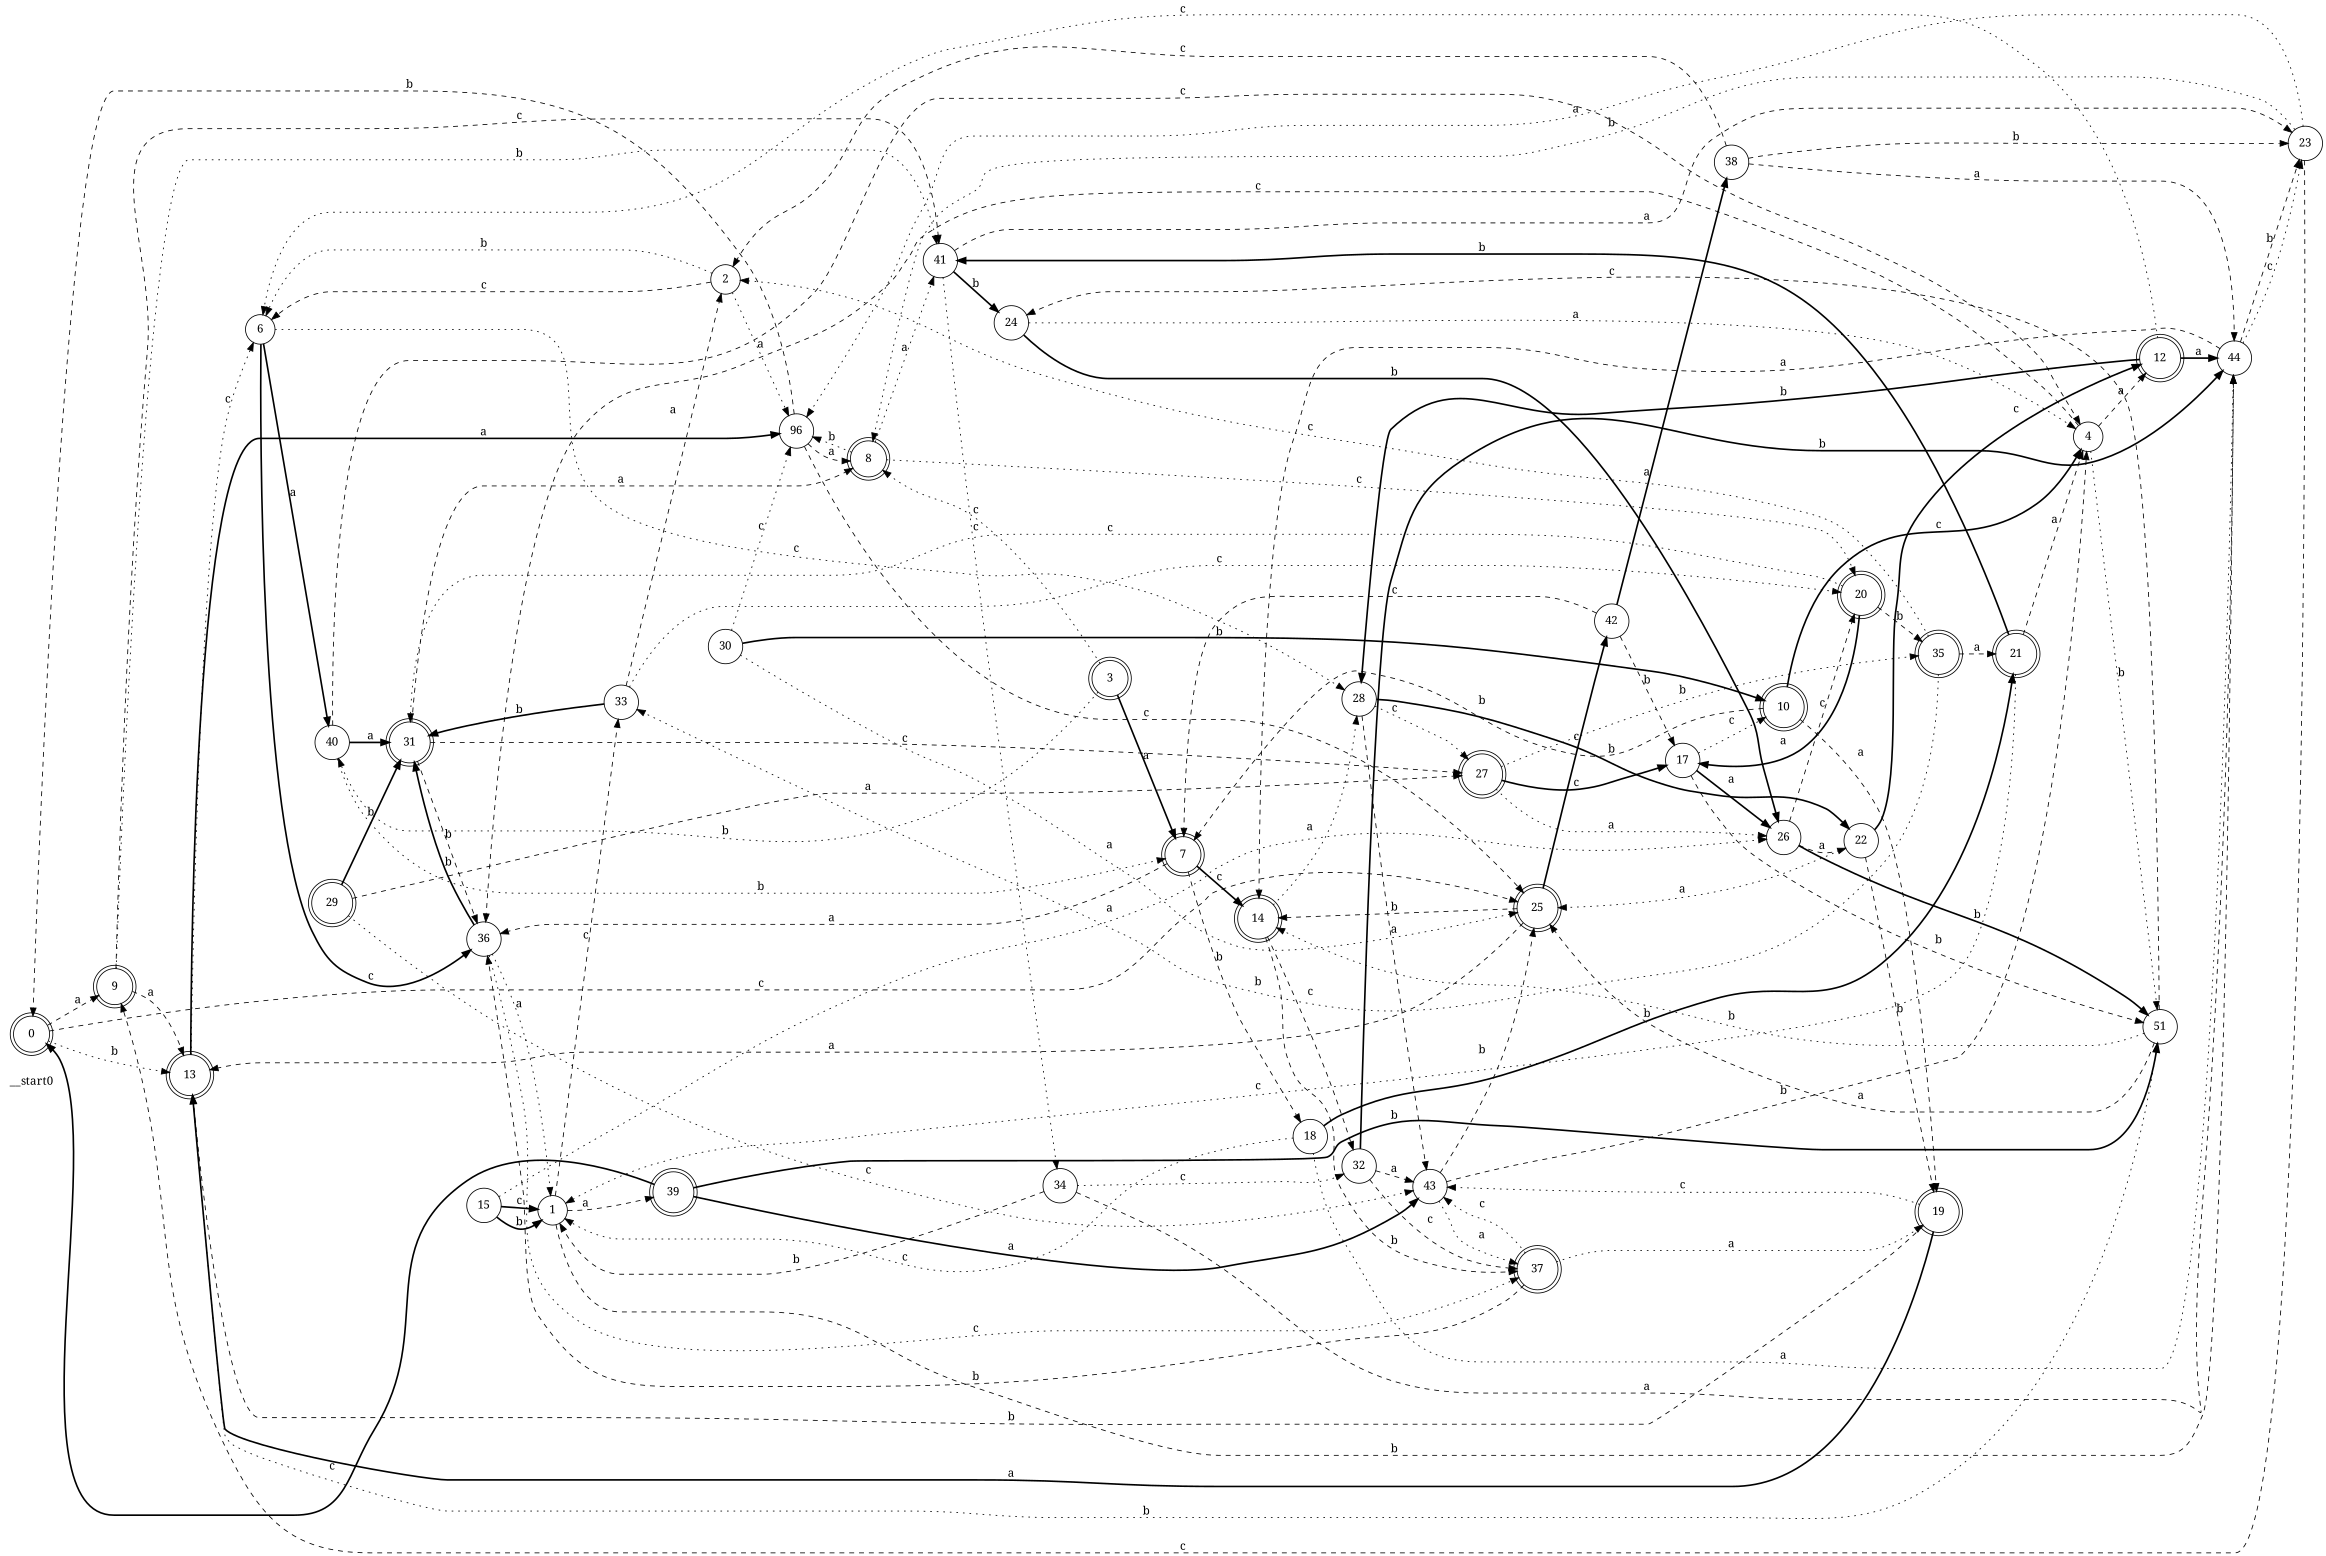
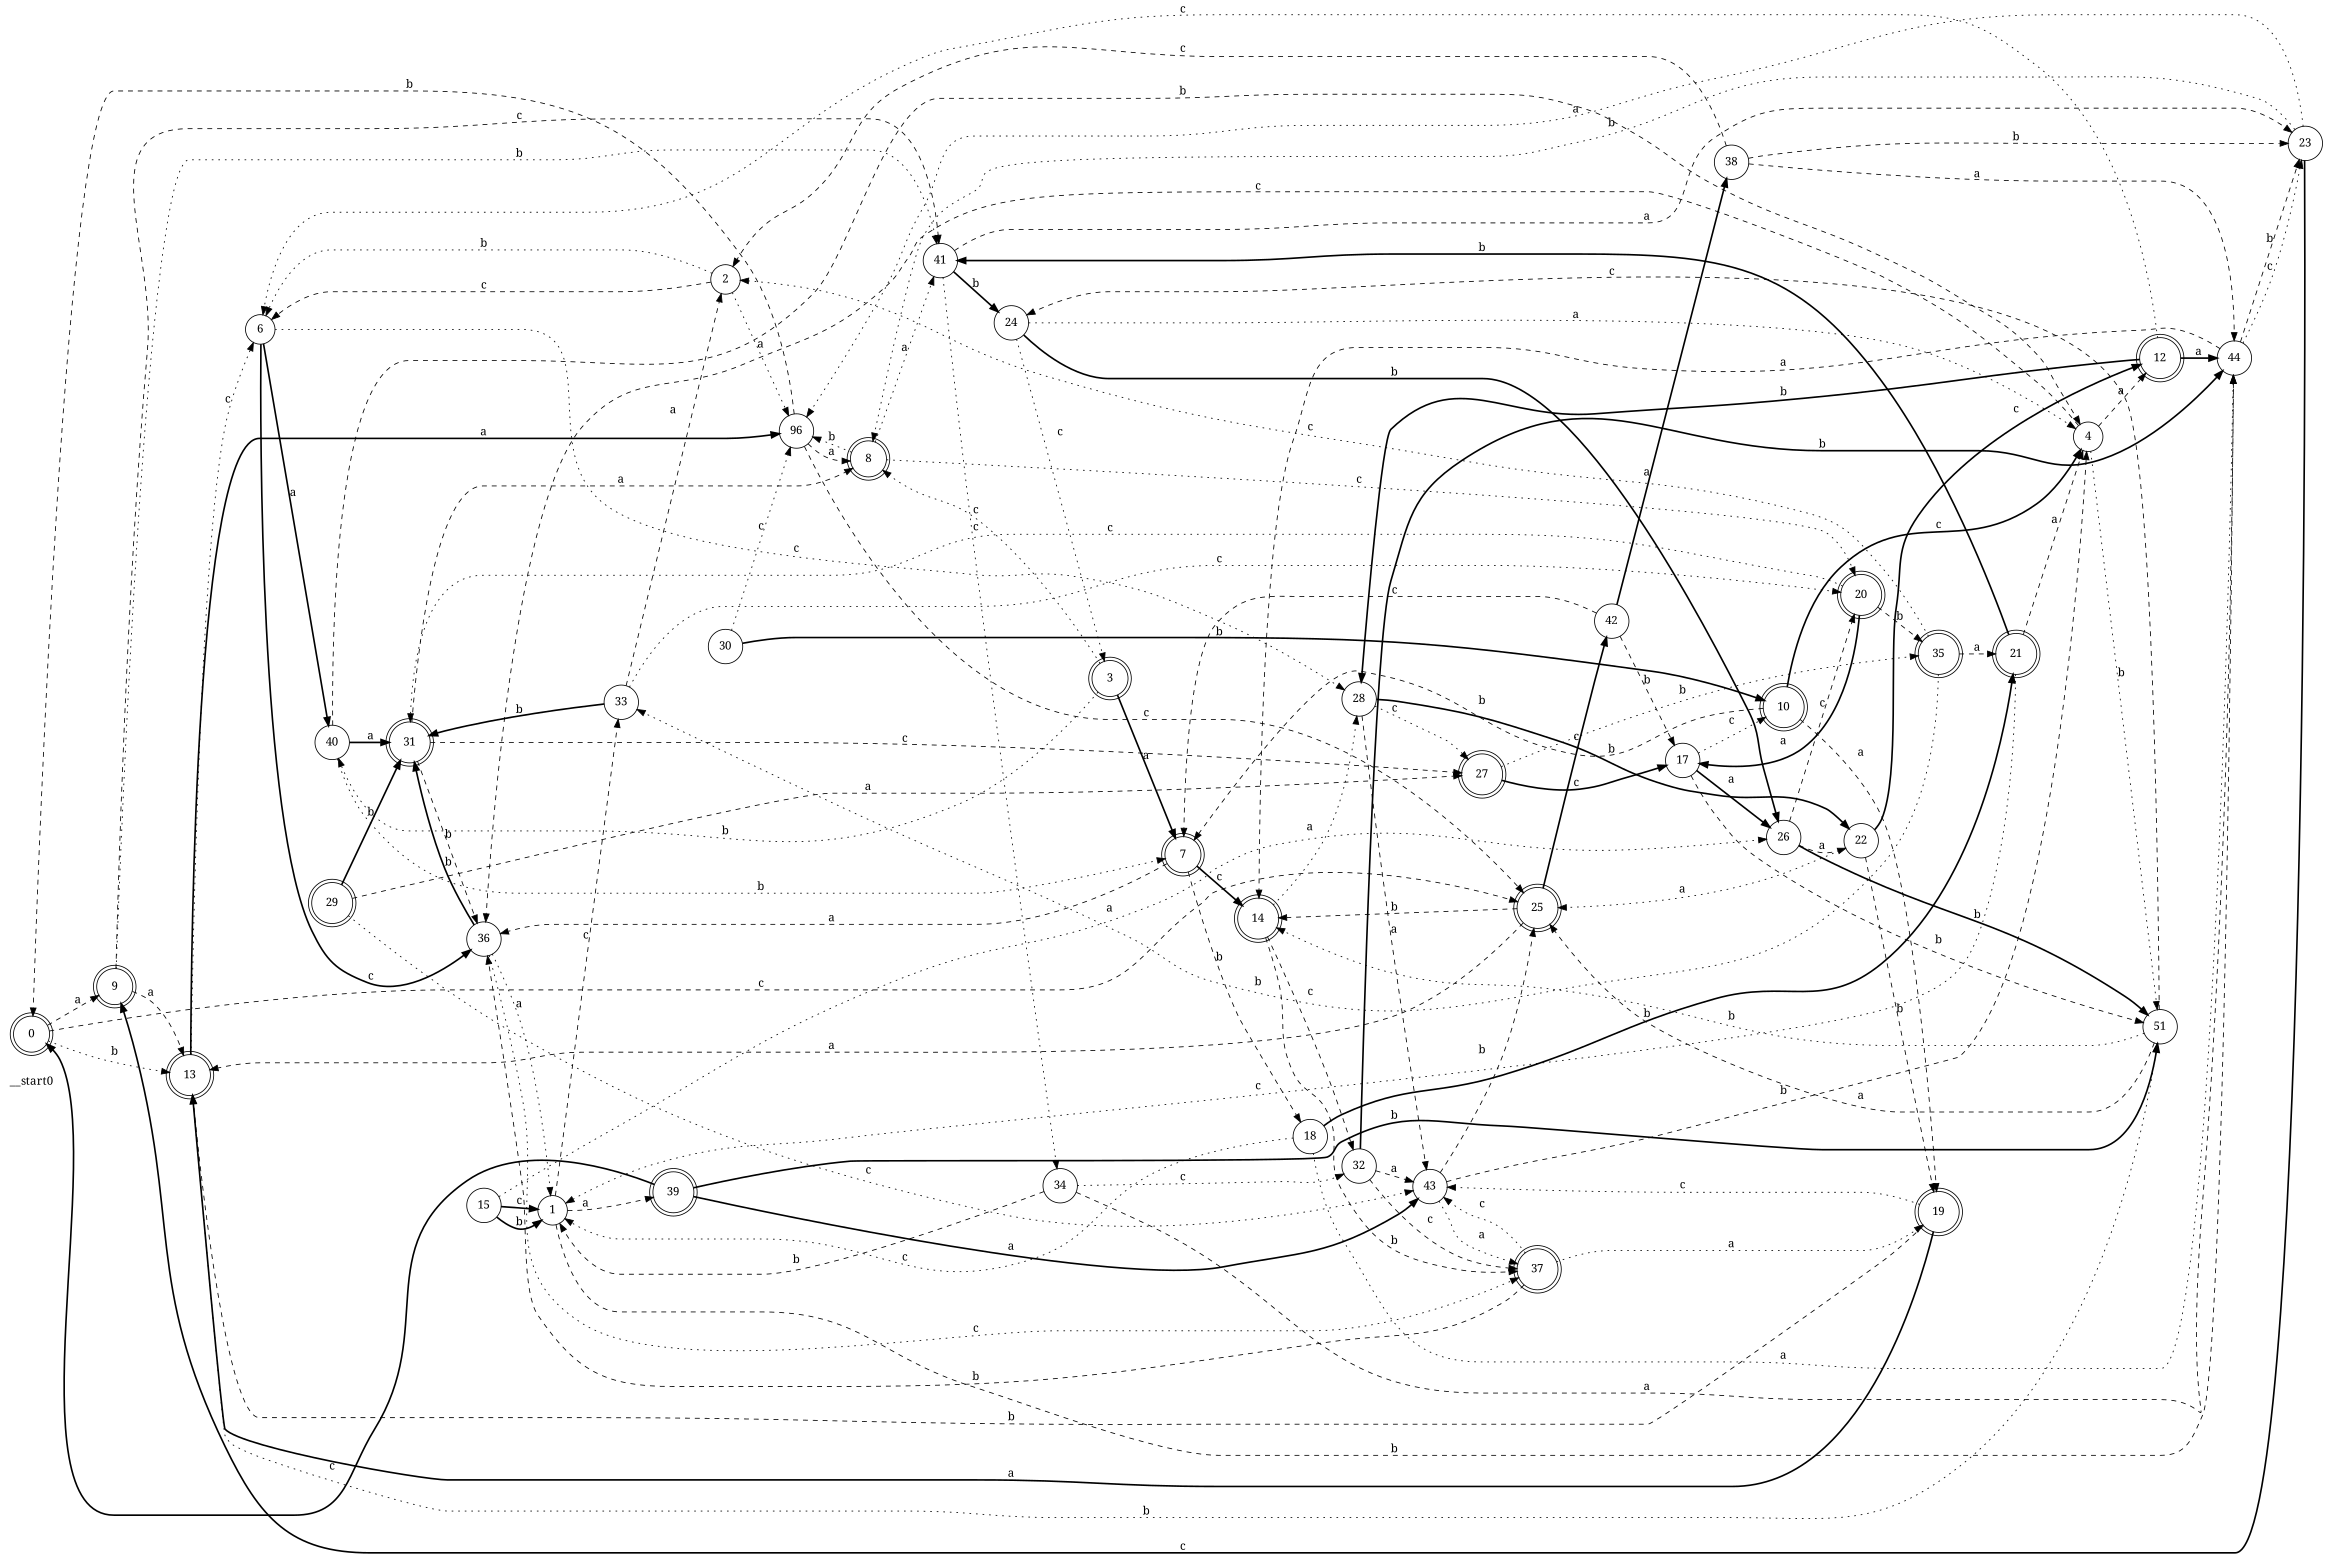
edge "40" -> "4": label "c" -> "b"
edge "24" -> "3": added, label "c"
edge "27" -> "26": removed, label "a"
edge "30" -> "25": removed, label "a"
edge "23" -> "9": style dashed -> bold
